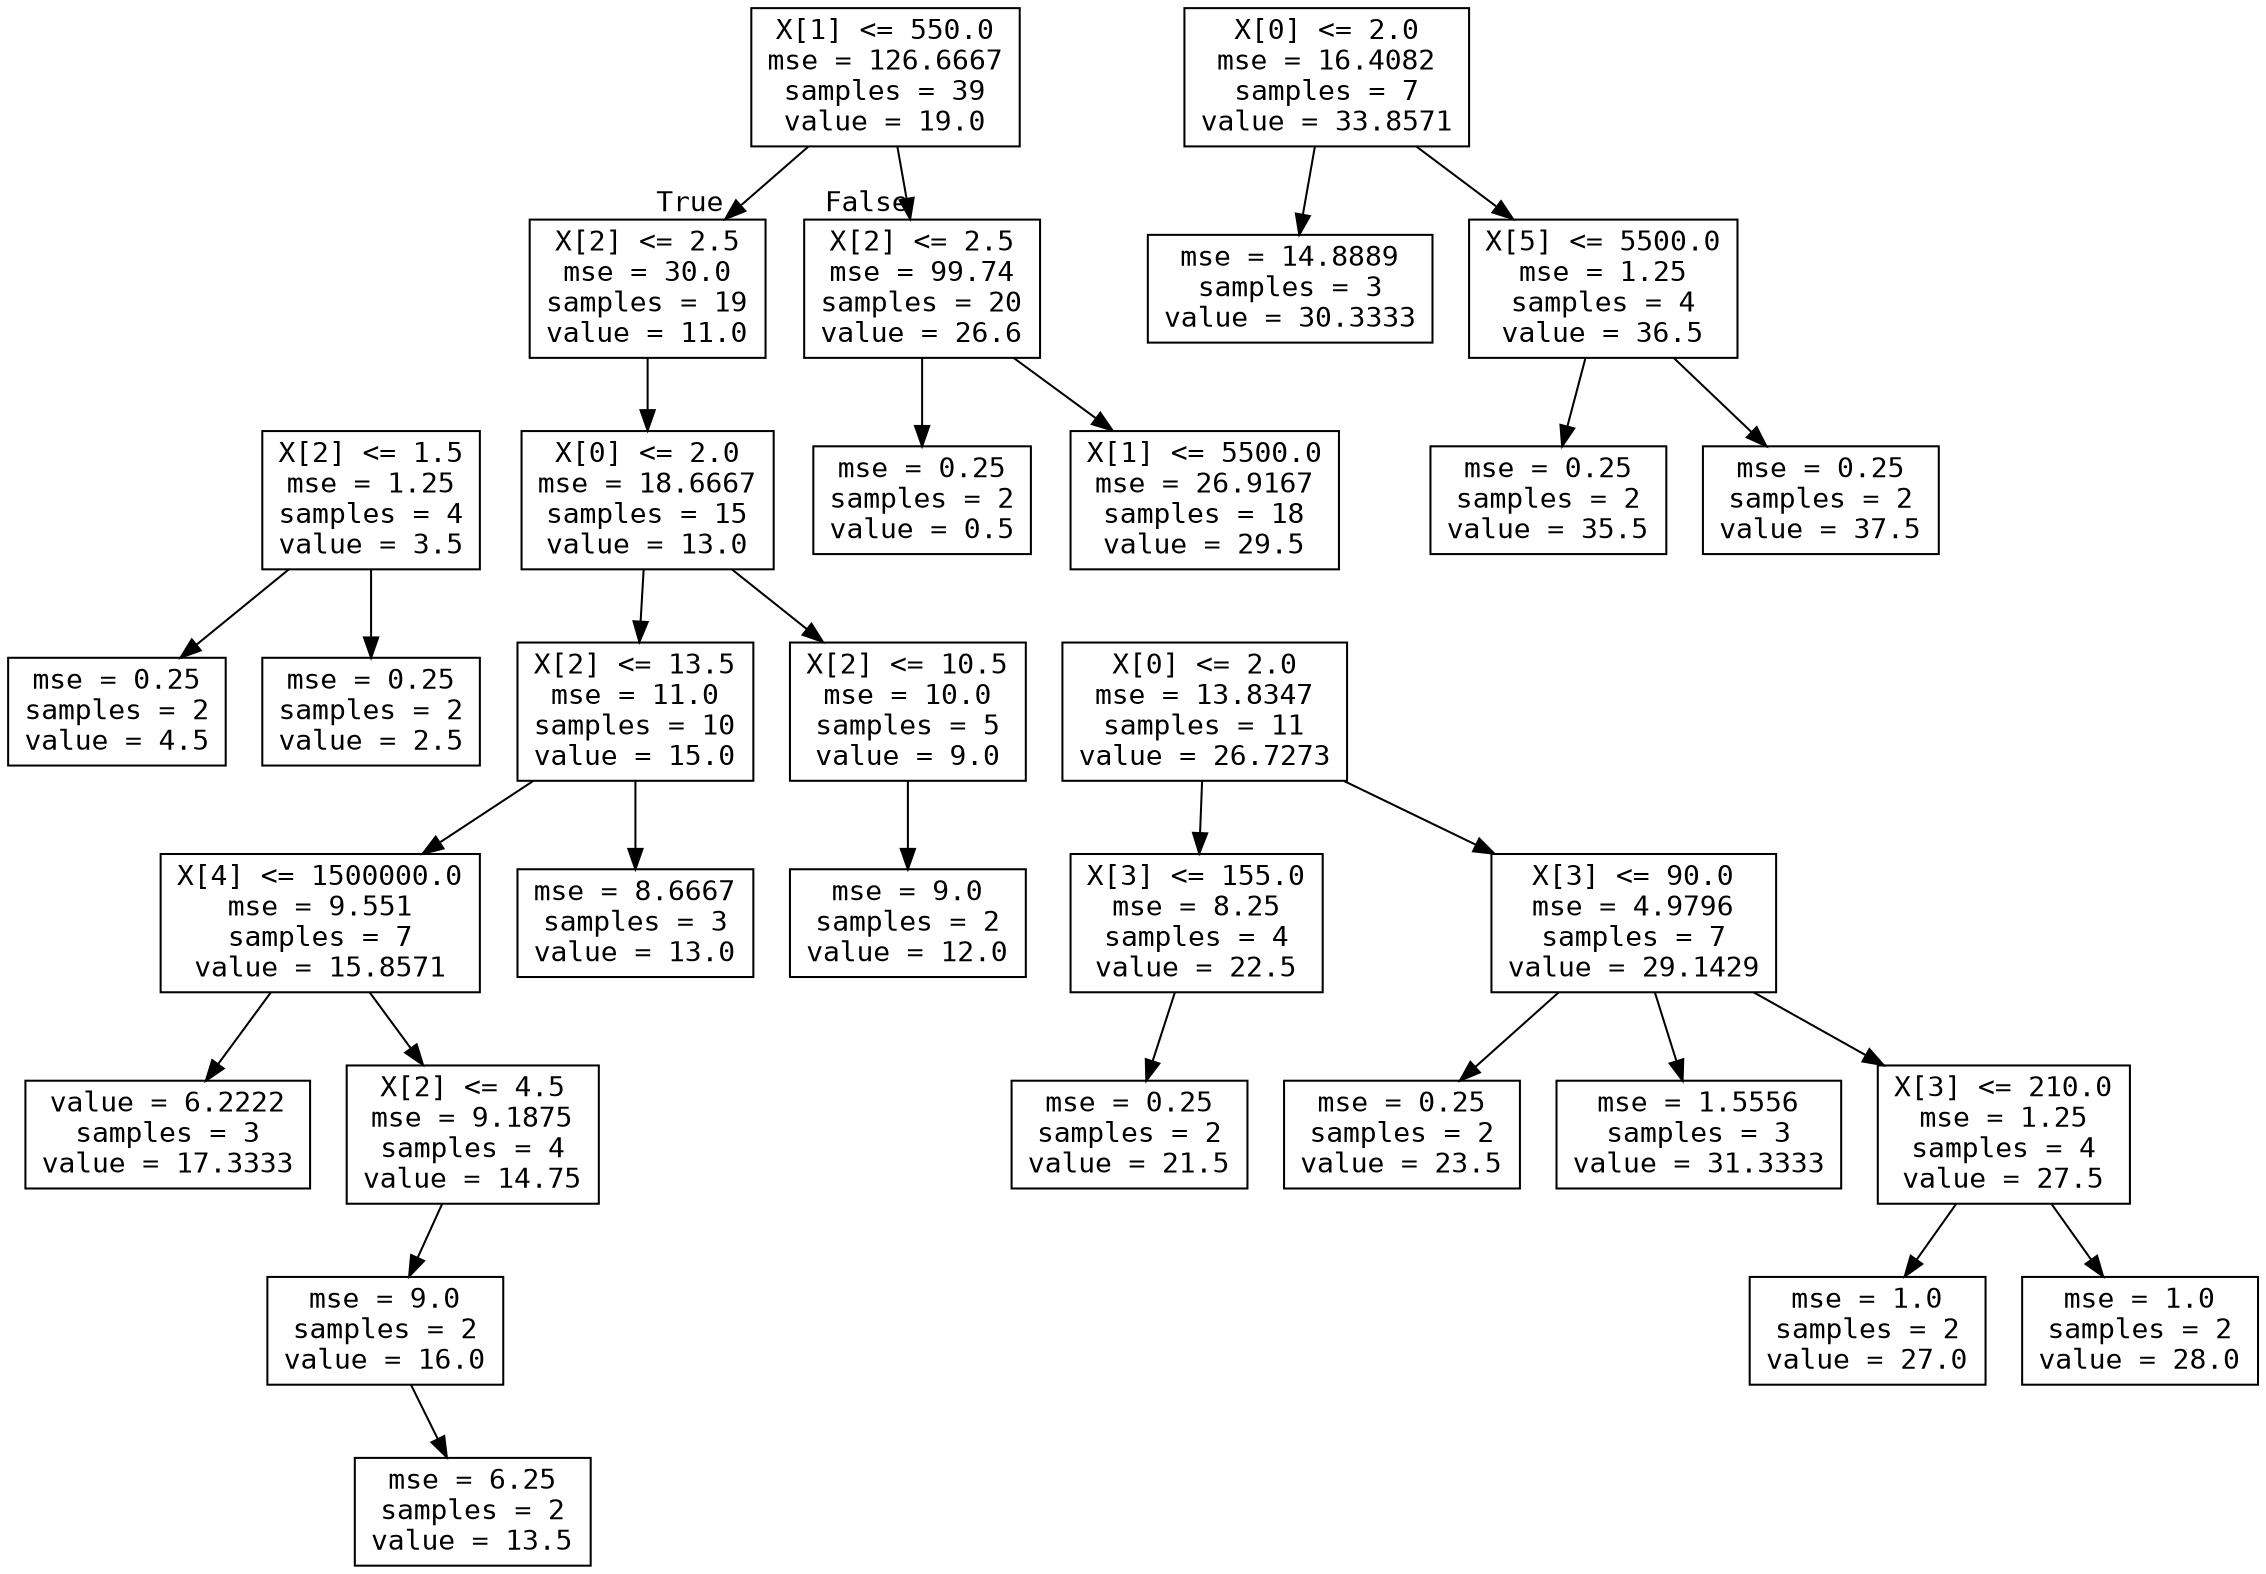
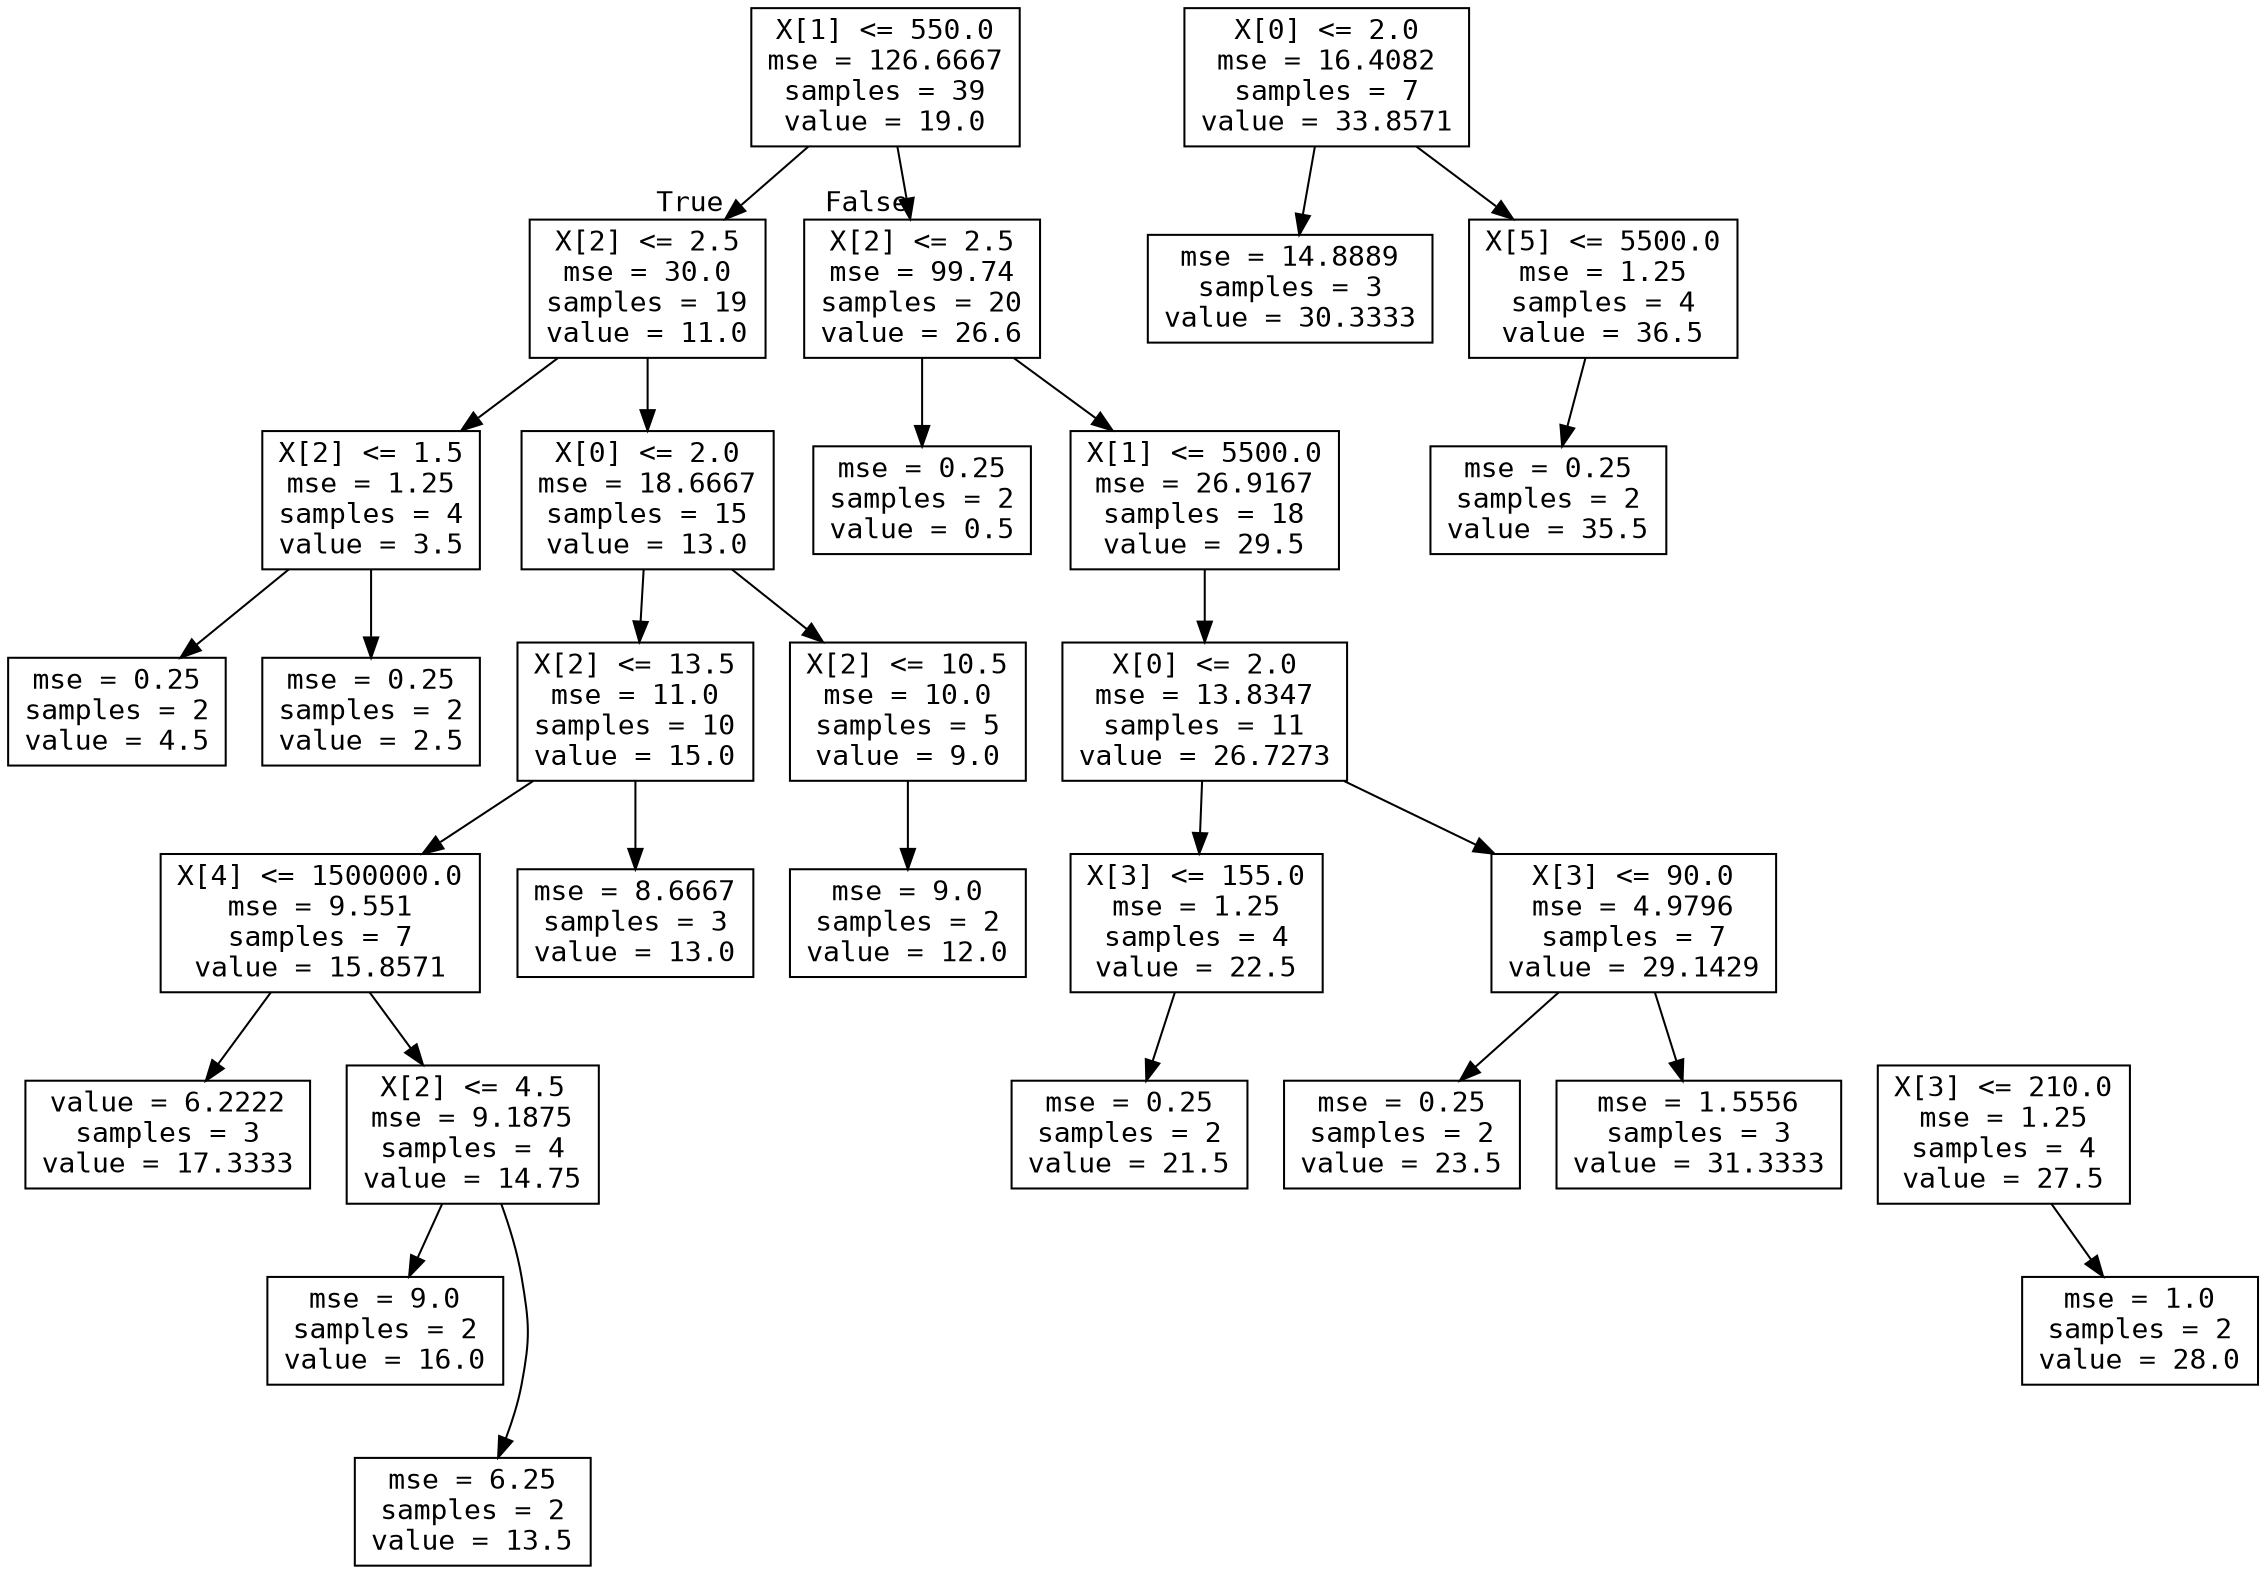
edge "X[2] <= 2.5 mse = 30.0 samples = 19 value = 11.0" -> "X[2] <= 1.5 mse = 1.25 samples = 4 value = 3.5": added
node "mse = 0.25 samples = 2 value = 37.5": removed
edge "X[1] <= 5500.0 mse = 26.9167 samples = 18 value = 29.5" -> "X[0] <= 2.0 mse = 13.8347 samples = 11 value = 26.7273": added
node "X[3] <= 155.0 mse = 8.25 samples = 4 value = 22.5": label "X[3] <= 155.0 mse = 8.25 samples = 4 value = 22.5" -> "X[3] <= 155.0 mse = 1.25 samples = 4 value = 22.5"
edge "X[3] <= 90.0 mse = 4.9796 samples = 7 value = 29.1429" -> "X[3] <= 210.0 mse = 1.25 samples = 4 value = 27.5": removed
node "mse = 1.0 samples = 2 value = 27.0": removed
edge "mse = 9.0 samples = 2 value = 16.0" -> "mse = 6.25 samples = 2 value = 13.5": now "X[2] <= 4.5 mse = 9.1875 samples = 4 value = 14.75" -> "mse = 6.25 samples = 2 value = 13.5"
